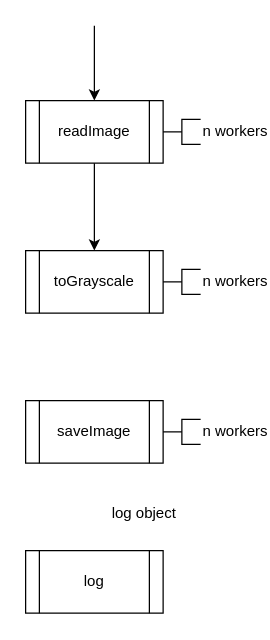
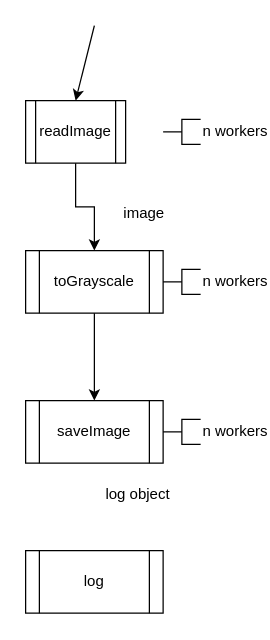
node "readImage": size 138x63 -> 100x63
node "image": added
edge "toGrayscale" -> "saveImage": added
node "log object": moved (144, 513) -> (138, 494)
